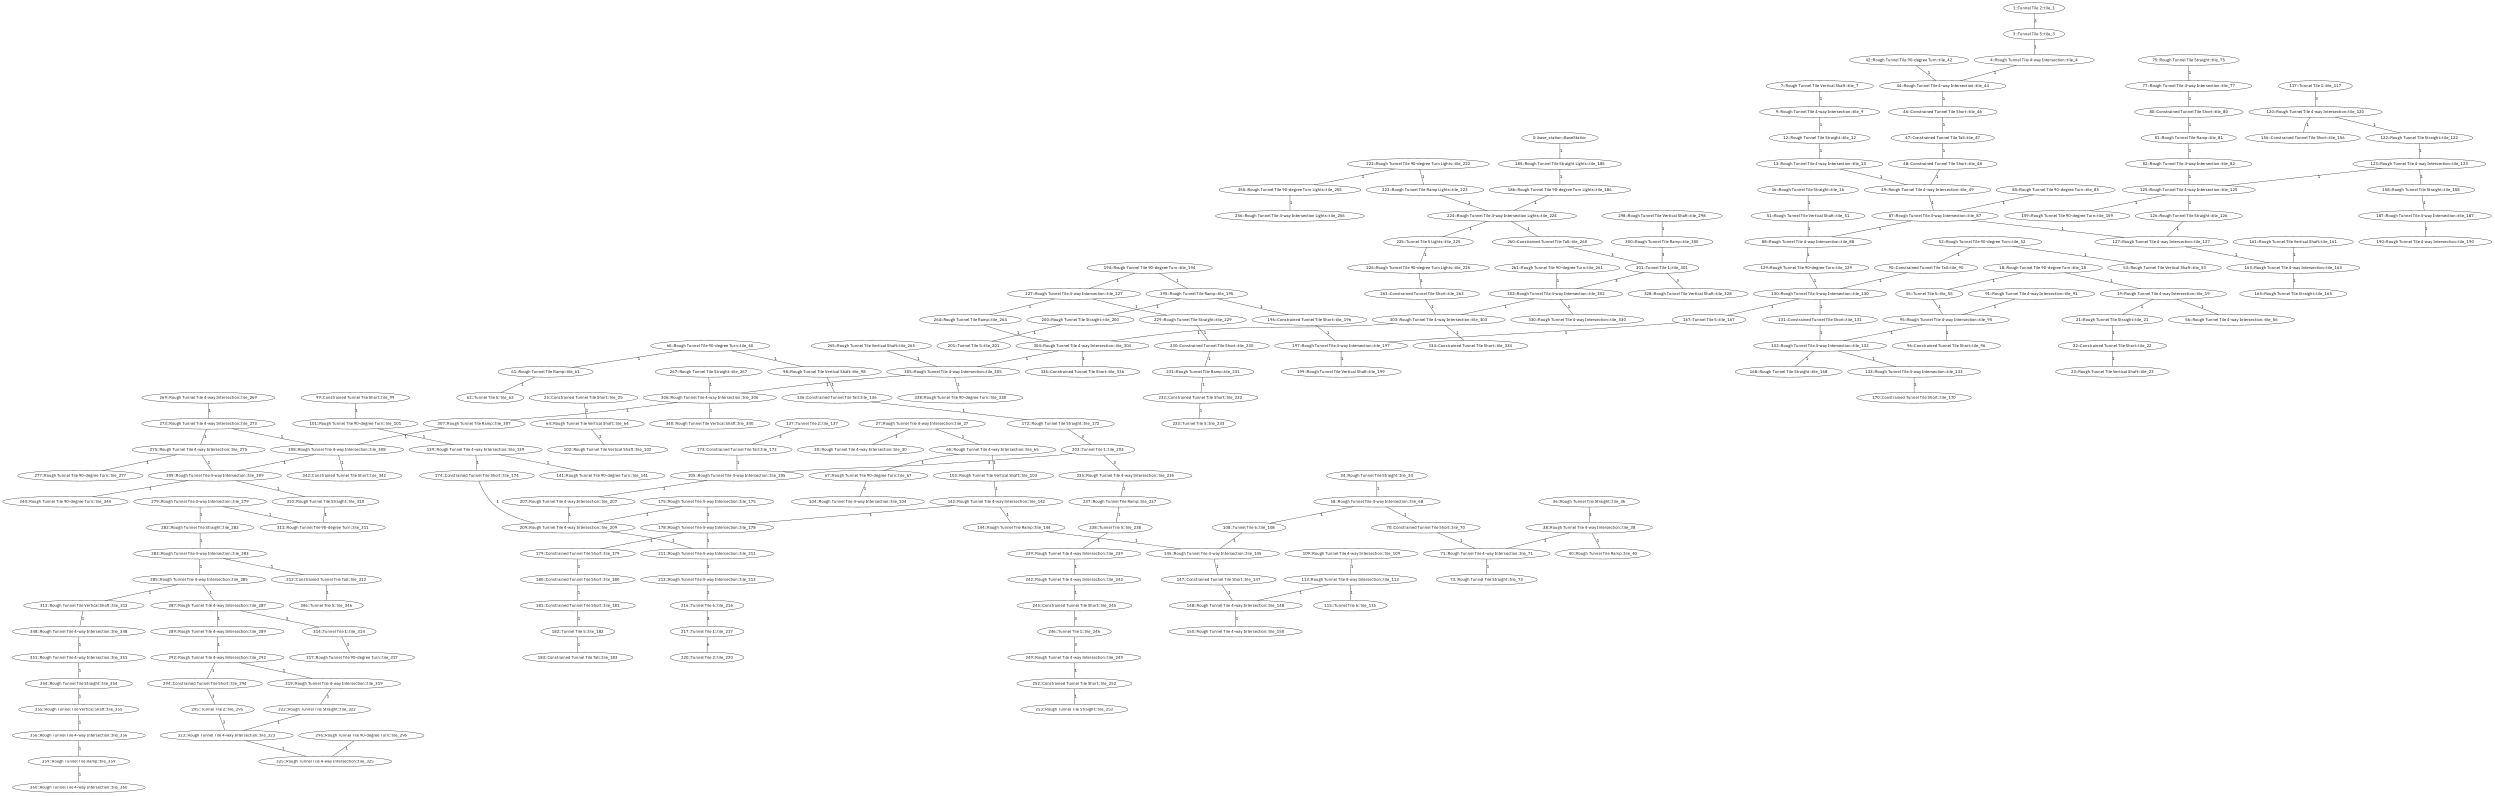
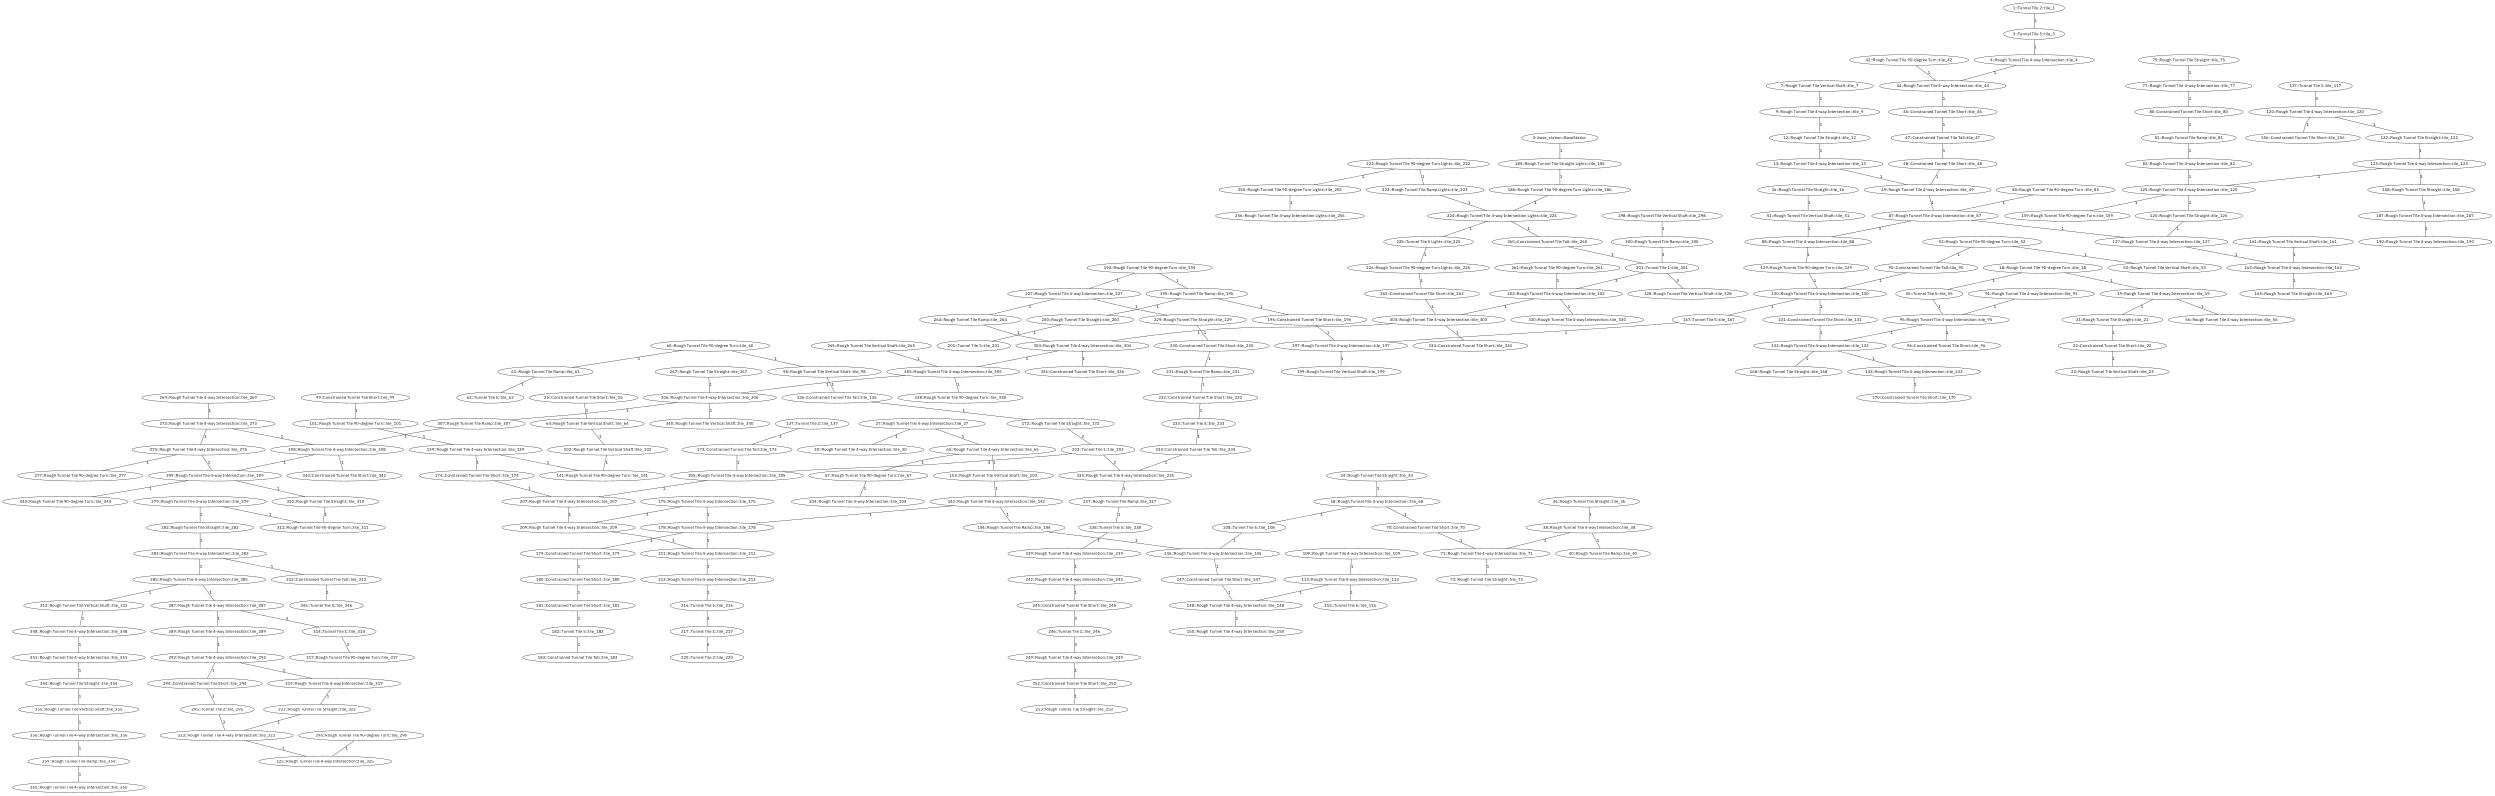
node "234::Constrained Tunnel Tile Tall::tile_234": added
edge "102::Rough Tunnel Tile Vertical Shaft::tile_102" -- "141::Rough Tunnel Tile 90-degree Turn::tile_141": added, label "1"
edge "174::Constrained Tunnel Tile Short::tile_174" -- "209::Rough Tunnel Tile 4-way Intersection::tile_209": now "174::Constrained Tunnel Tile Short::tile_174" -- "207::Rough Tunnel Tile 4-way Intersection::tile_207"
